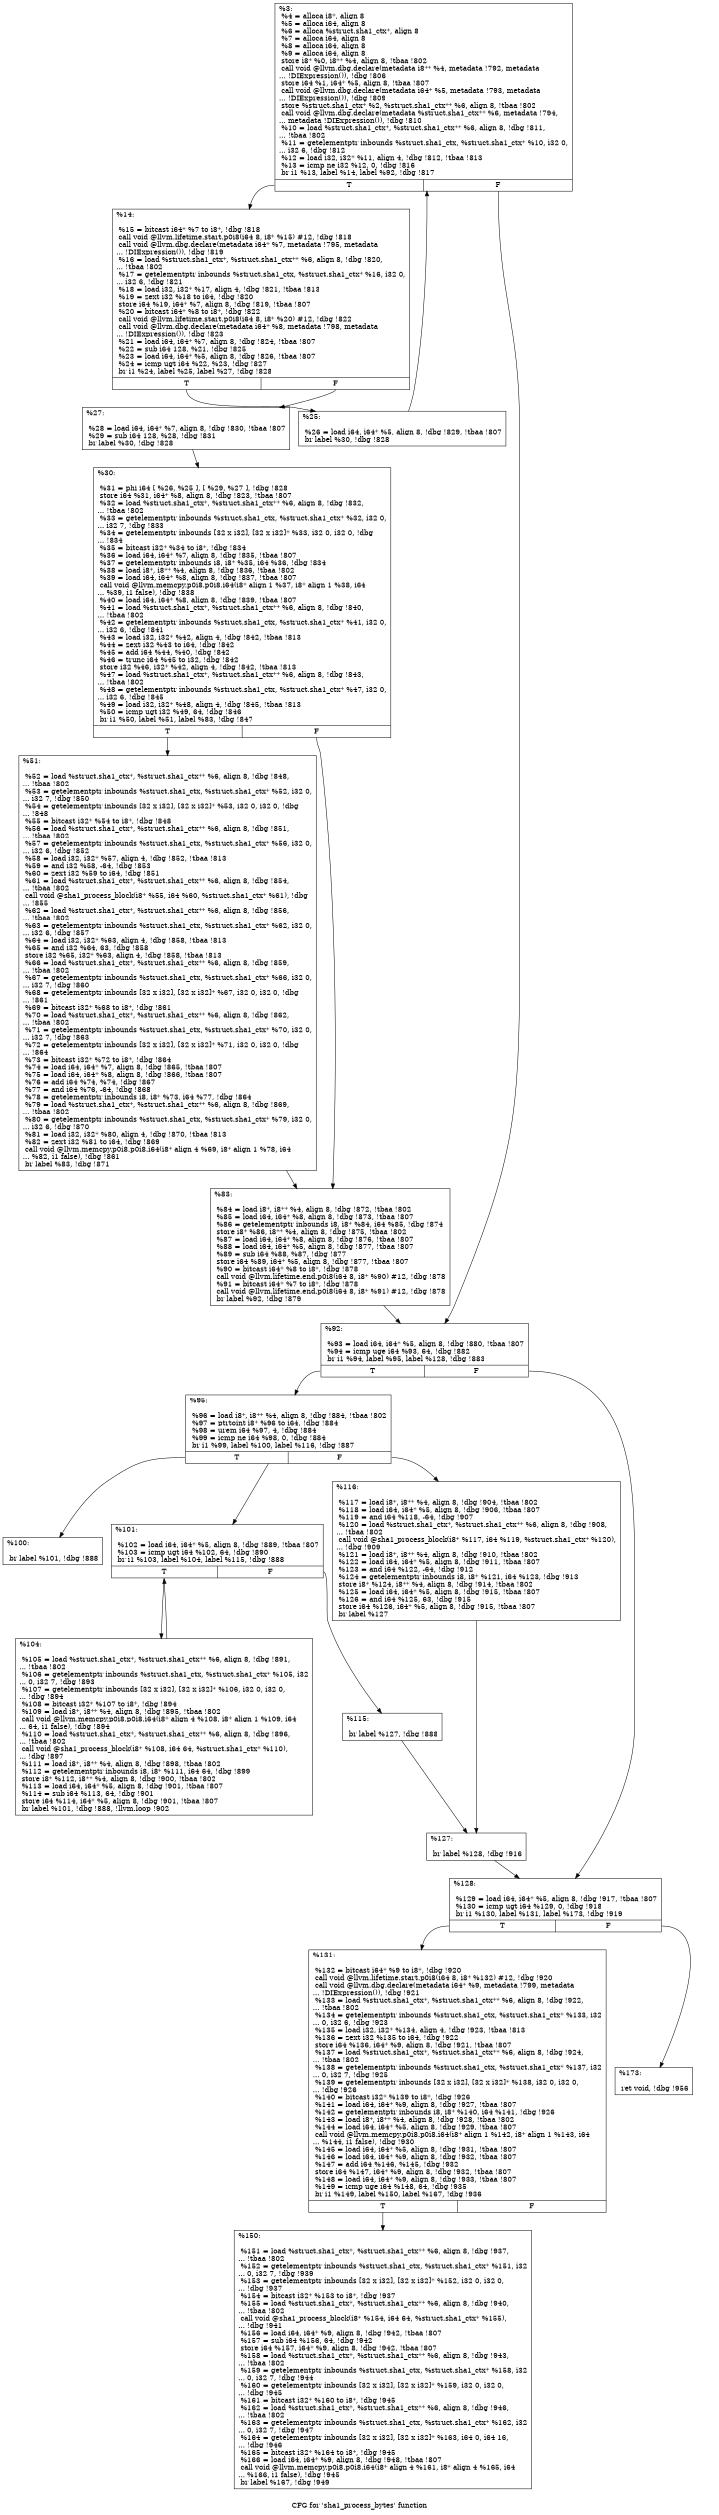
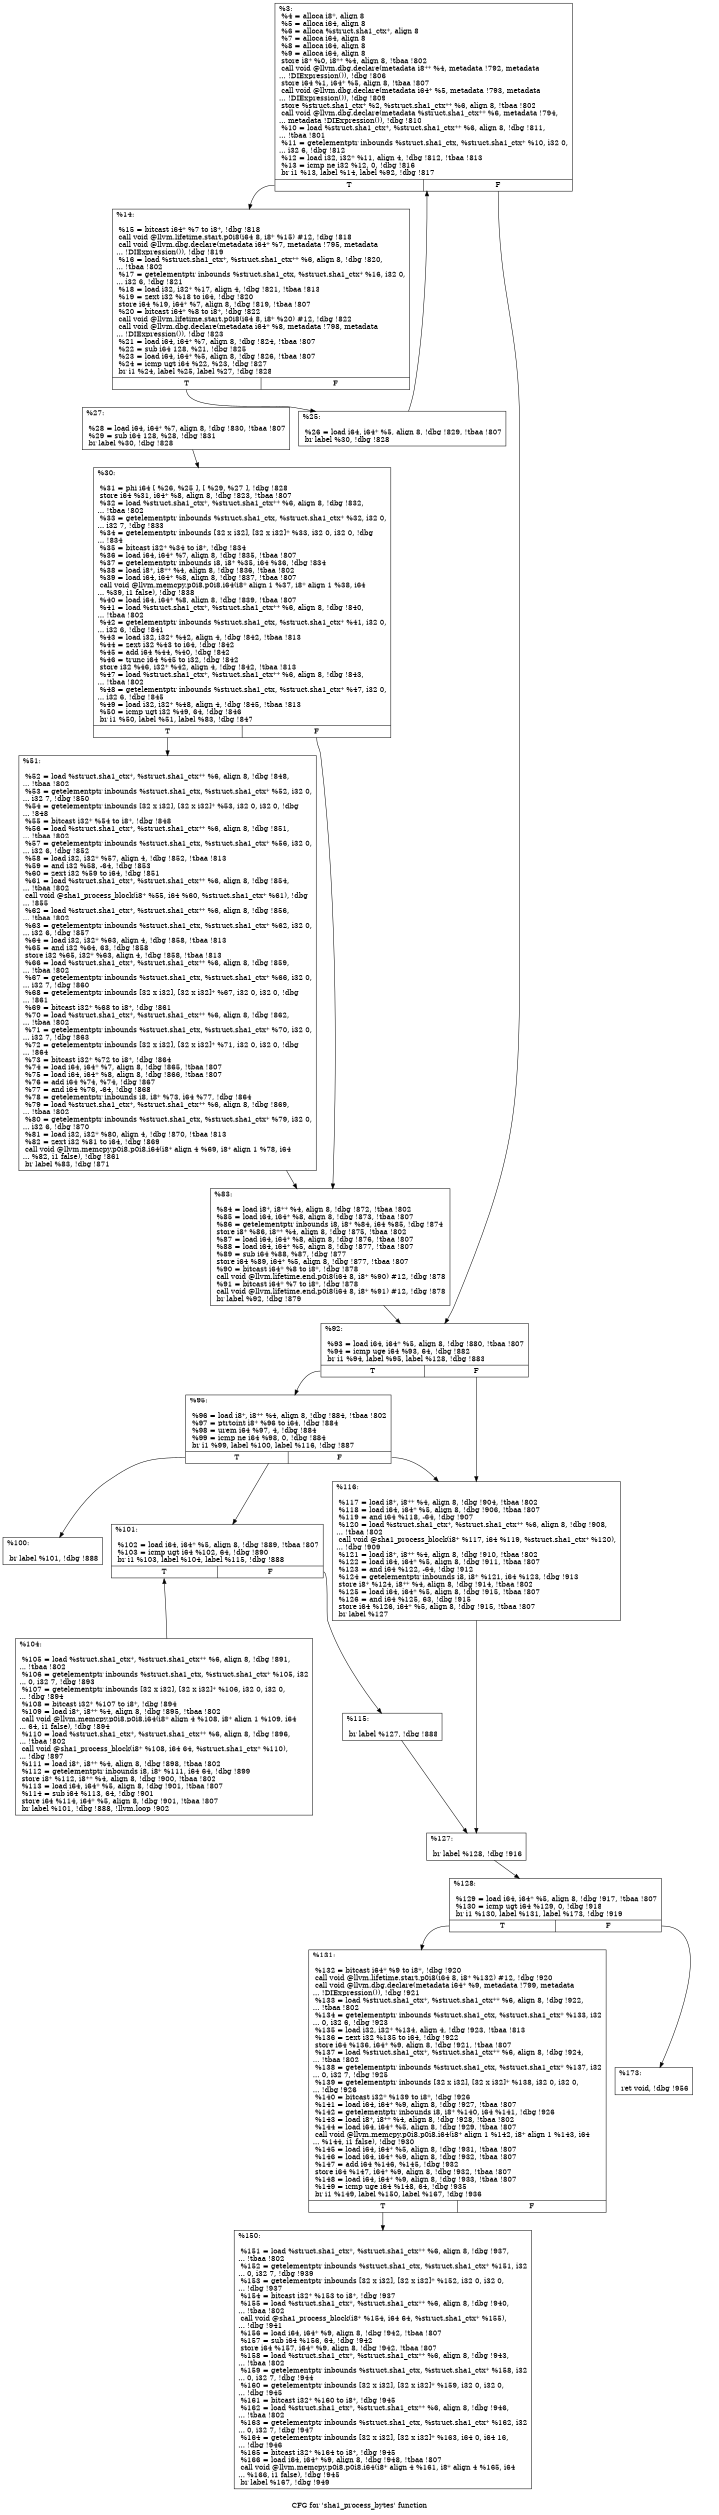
node "%3:": text "... !tbaa !802" -> "... !tbaa !801"
edge "%14:" -> "%27:": removed
edge "%92:" -> "%128:": now "%92:" -> "%116:"
edge "%101:" -> "%104:": removed
